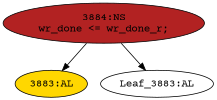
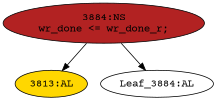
node "3883:AL": label "3883:AL" -> "3813:AL"
node "Leaf_3883:AL": label "Leaf_3883:AL" -> "Leaf_3884:AL"
